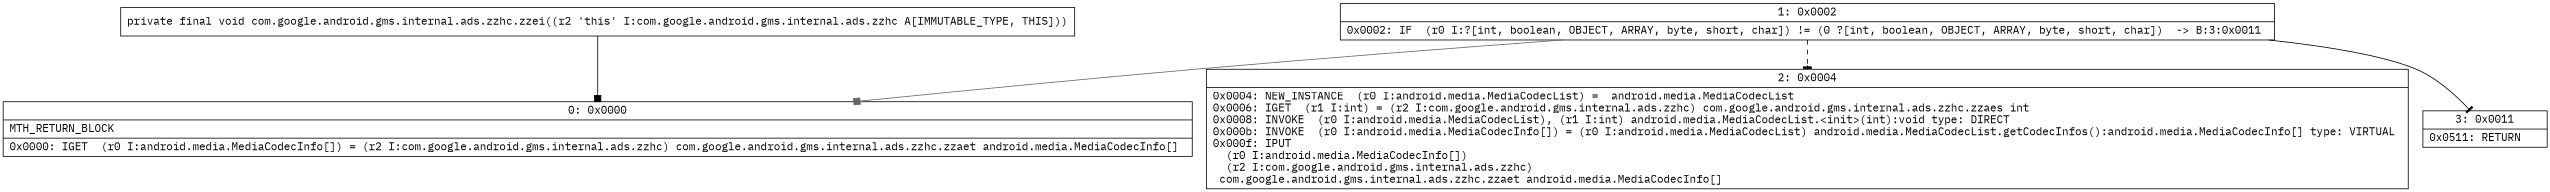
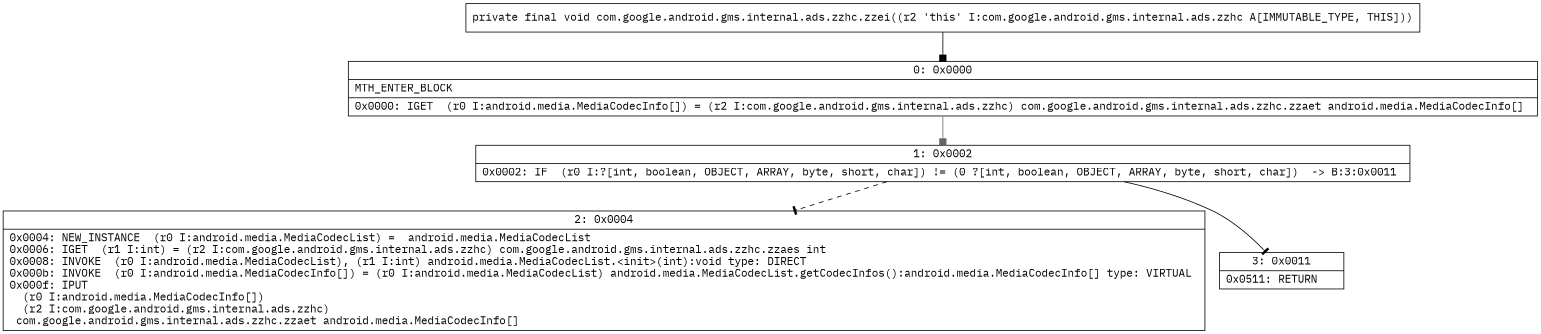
edge "1: 0x0002" -> "0: 0x0000": reversed
node "0: 0x0000": text "MTH_RETURN_BLOCK" -> "MTH_ENTER_BLOCK"
